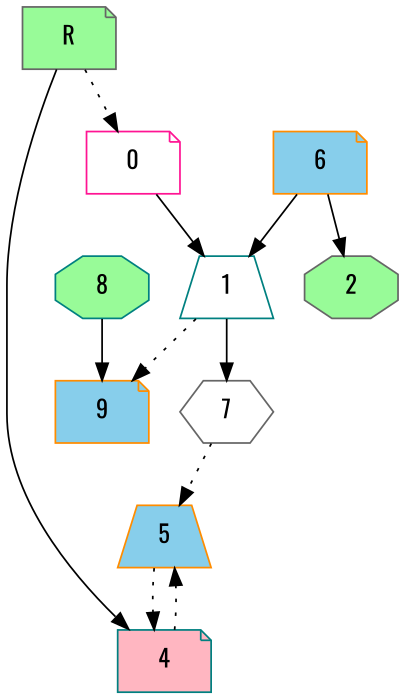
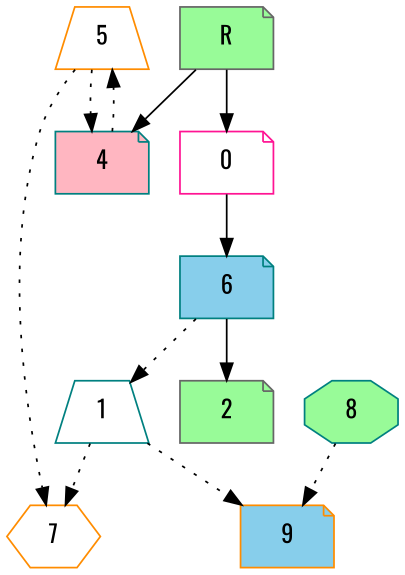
edge "R" -> "0": style dotted -> solid
node "6": color darkorange -> teal
edge "0" -> "1": now "0" -> "6"
edge "6" -> "1": style solid -> dotted
node "2": shape octagon -> note
edge "8" -> "9": style solid -> dotted
edge "1" -> "7": style solid -> dotted
node "7": color gray40 -> darkorange
edge "7" -> "5": reversed
node "5": fillcolor skyblue -> white
